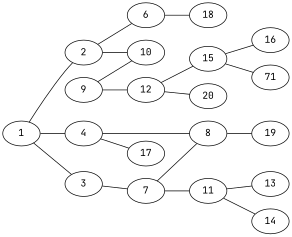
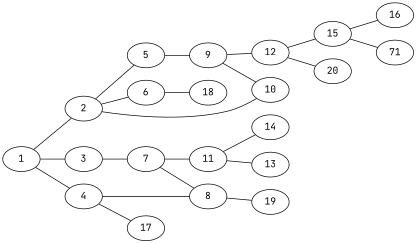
node "5": added
